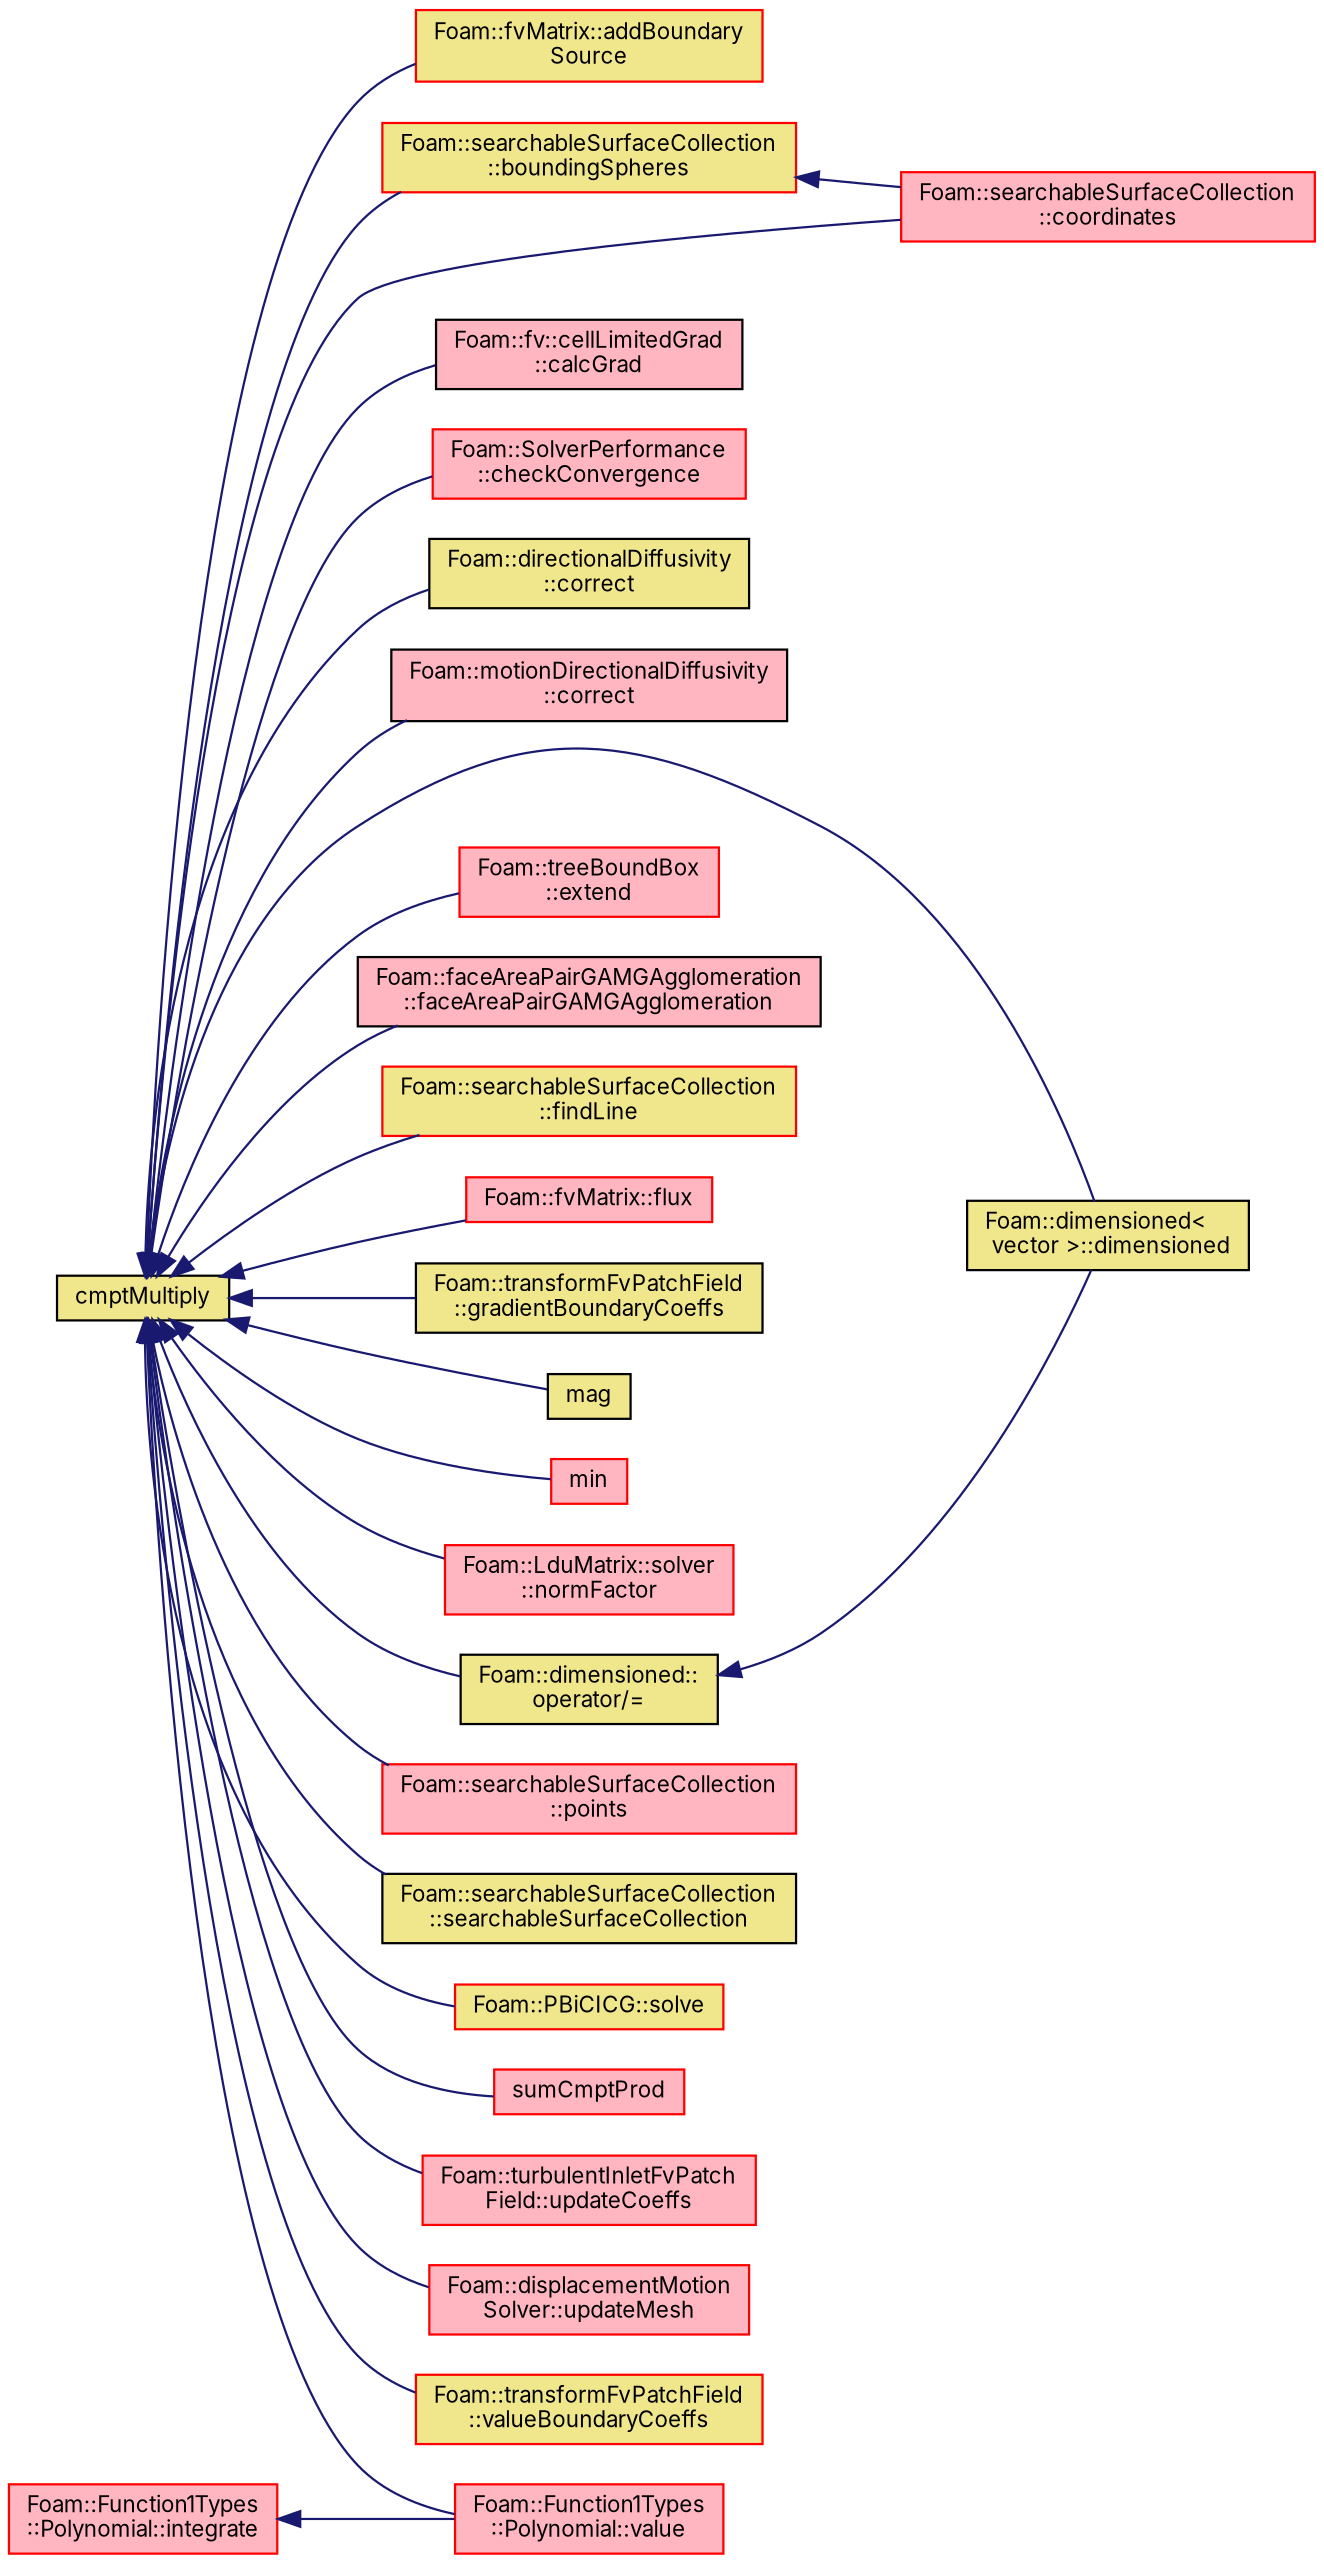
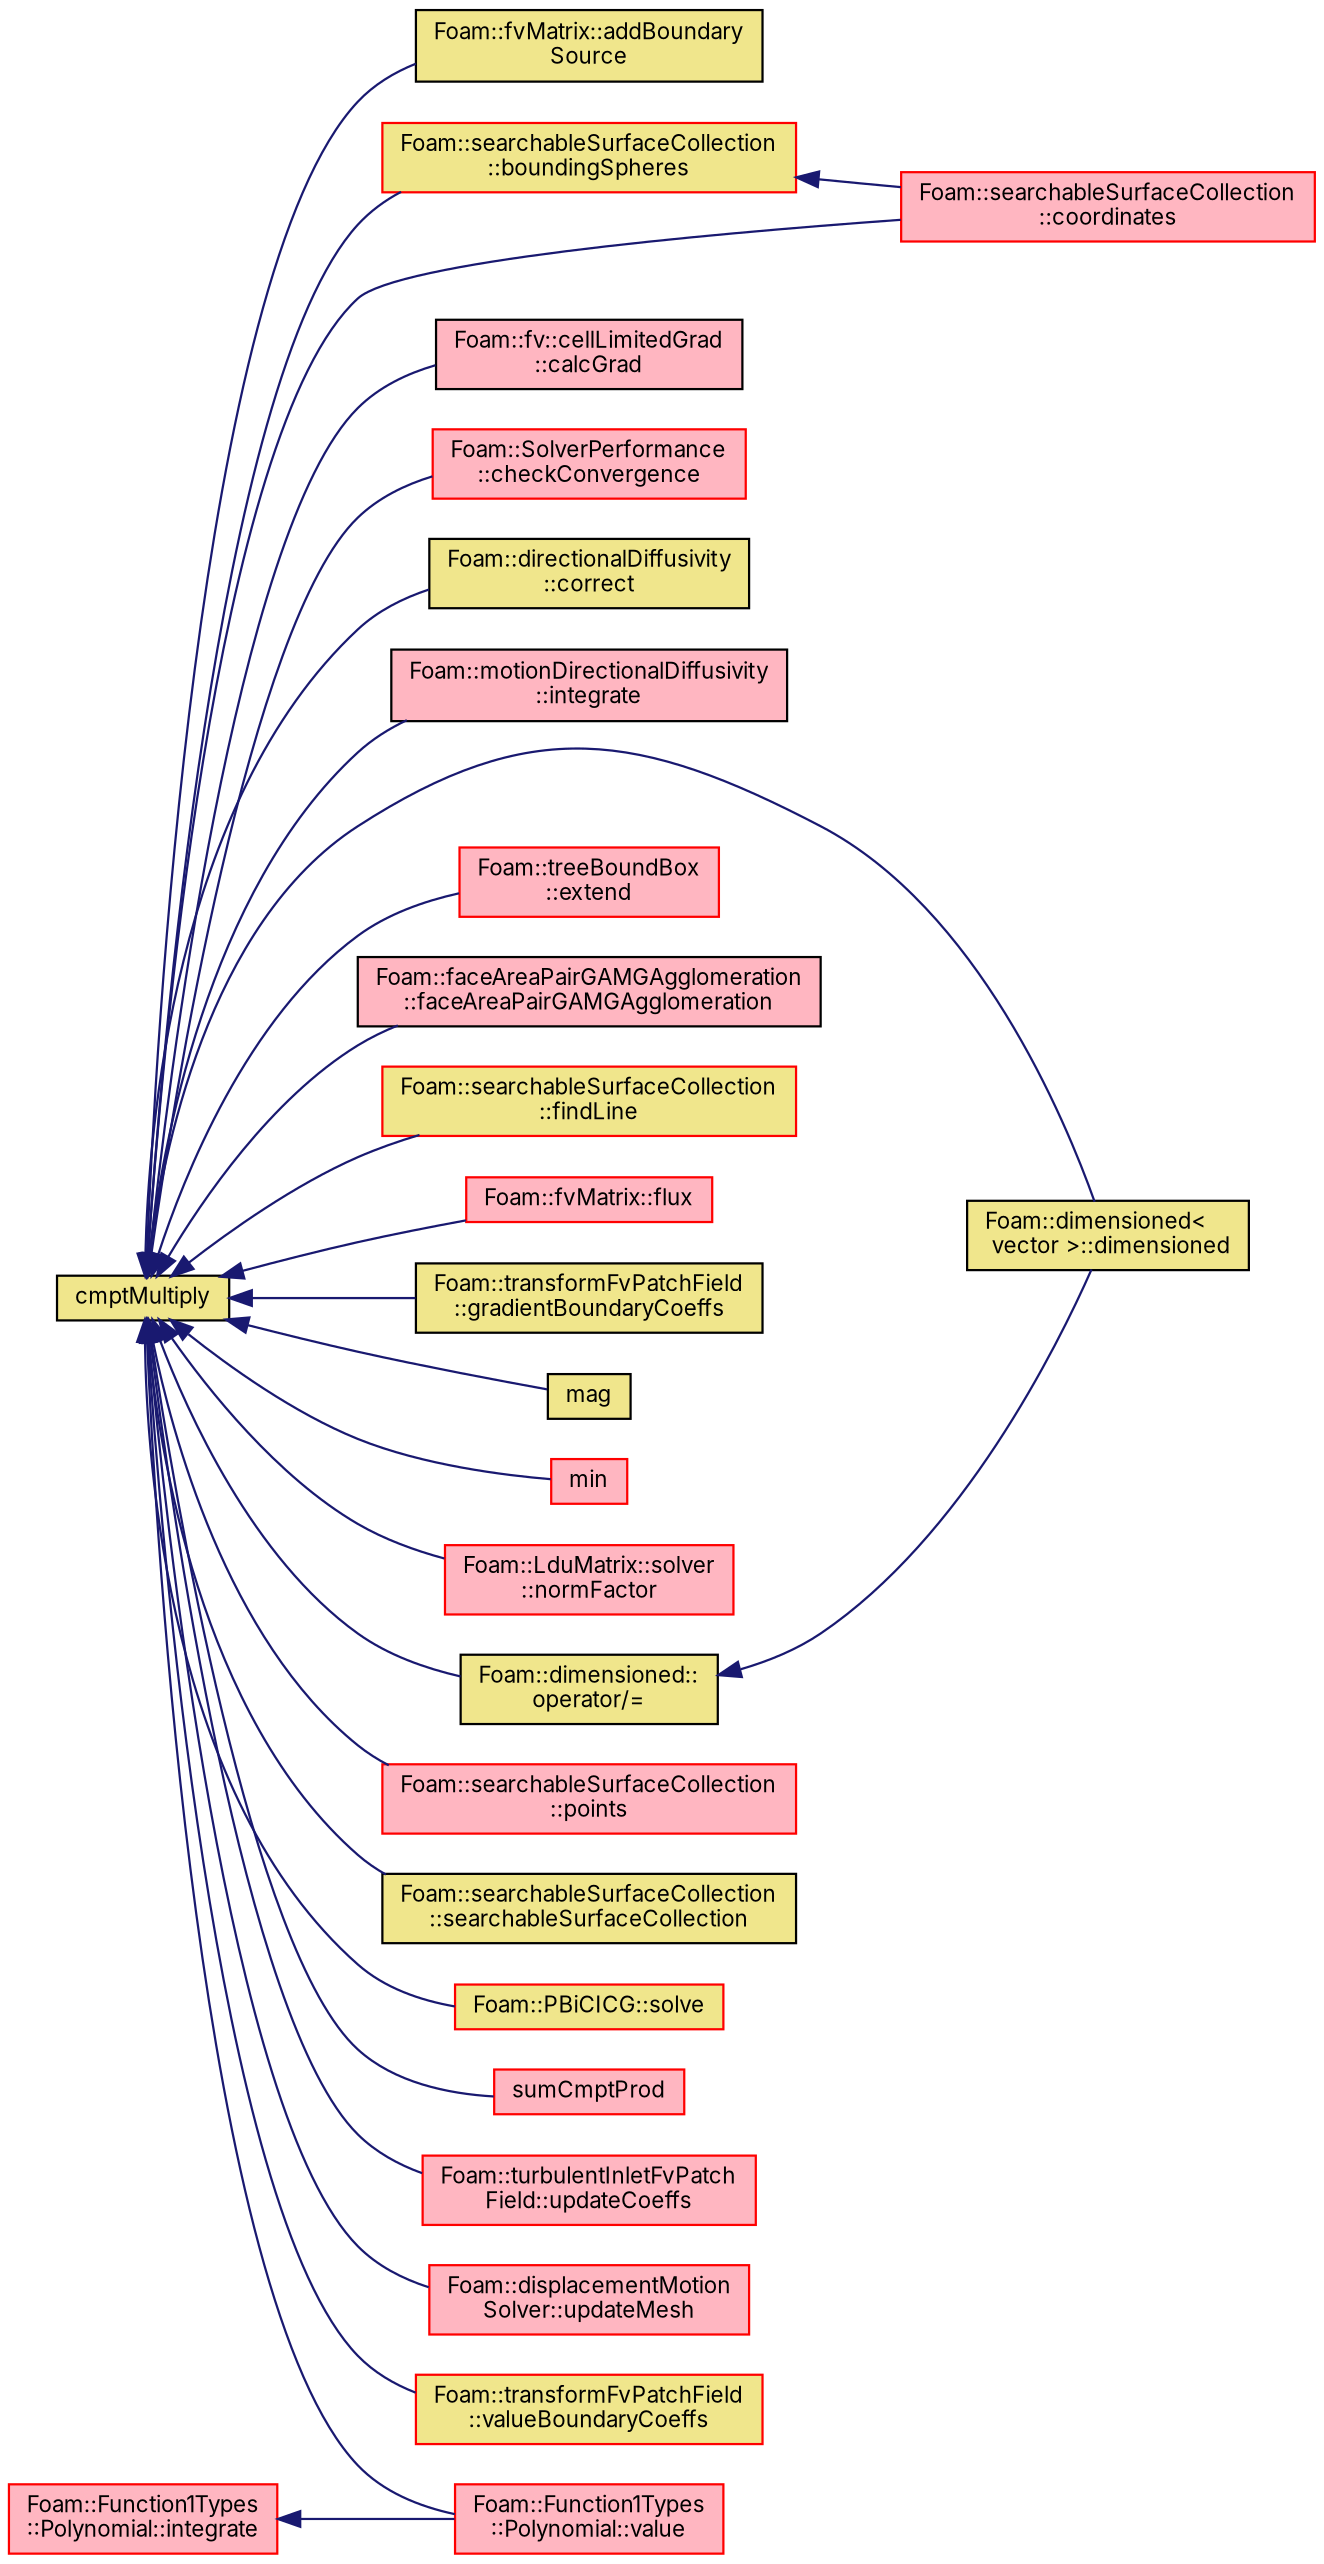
node "Foam::fvMatrix::addBoundary Source": color red -> black
node "Foam::motionDirectionalDiffusivity ::correct": label "Foam::motionDirectionalDiffusivity ::correct" -> "Foam::motionDirectionalDiffusivity ::integrate"
